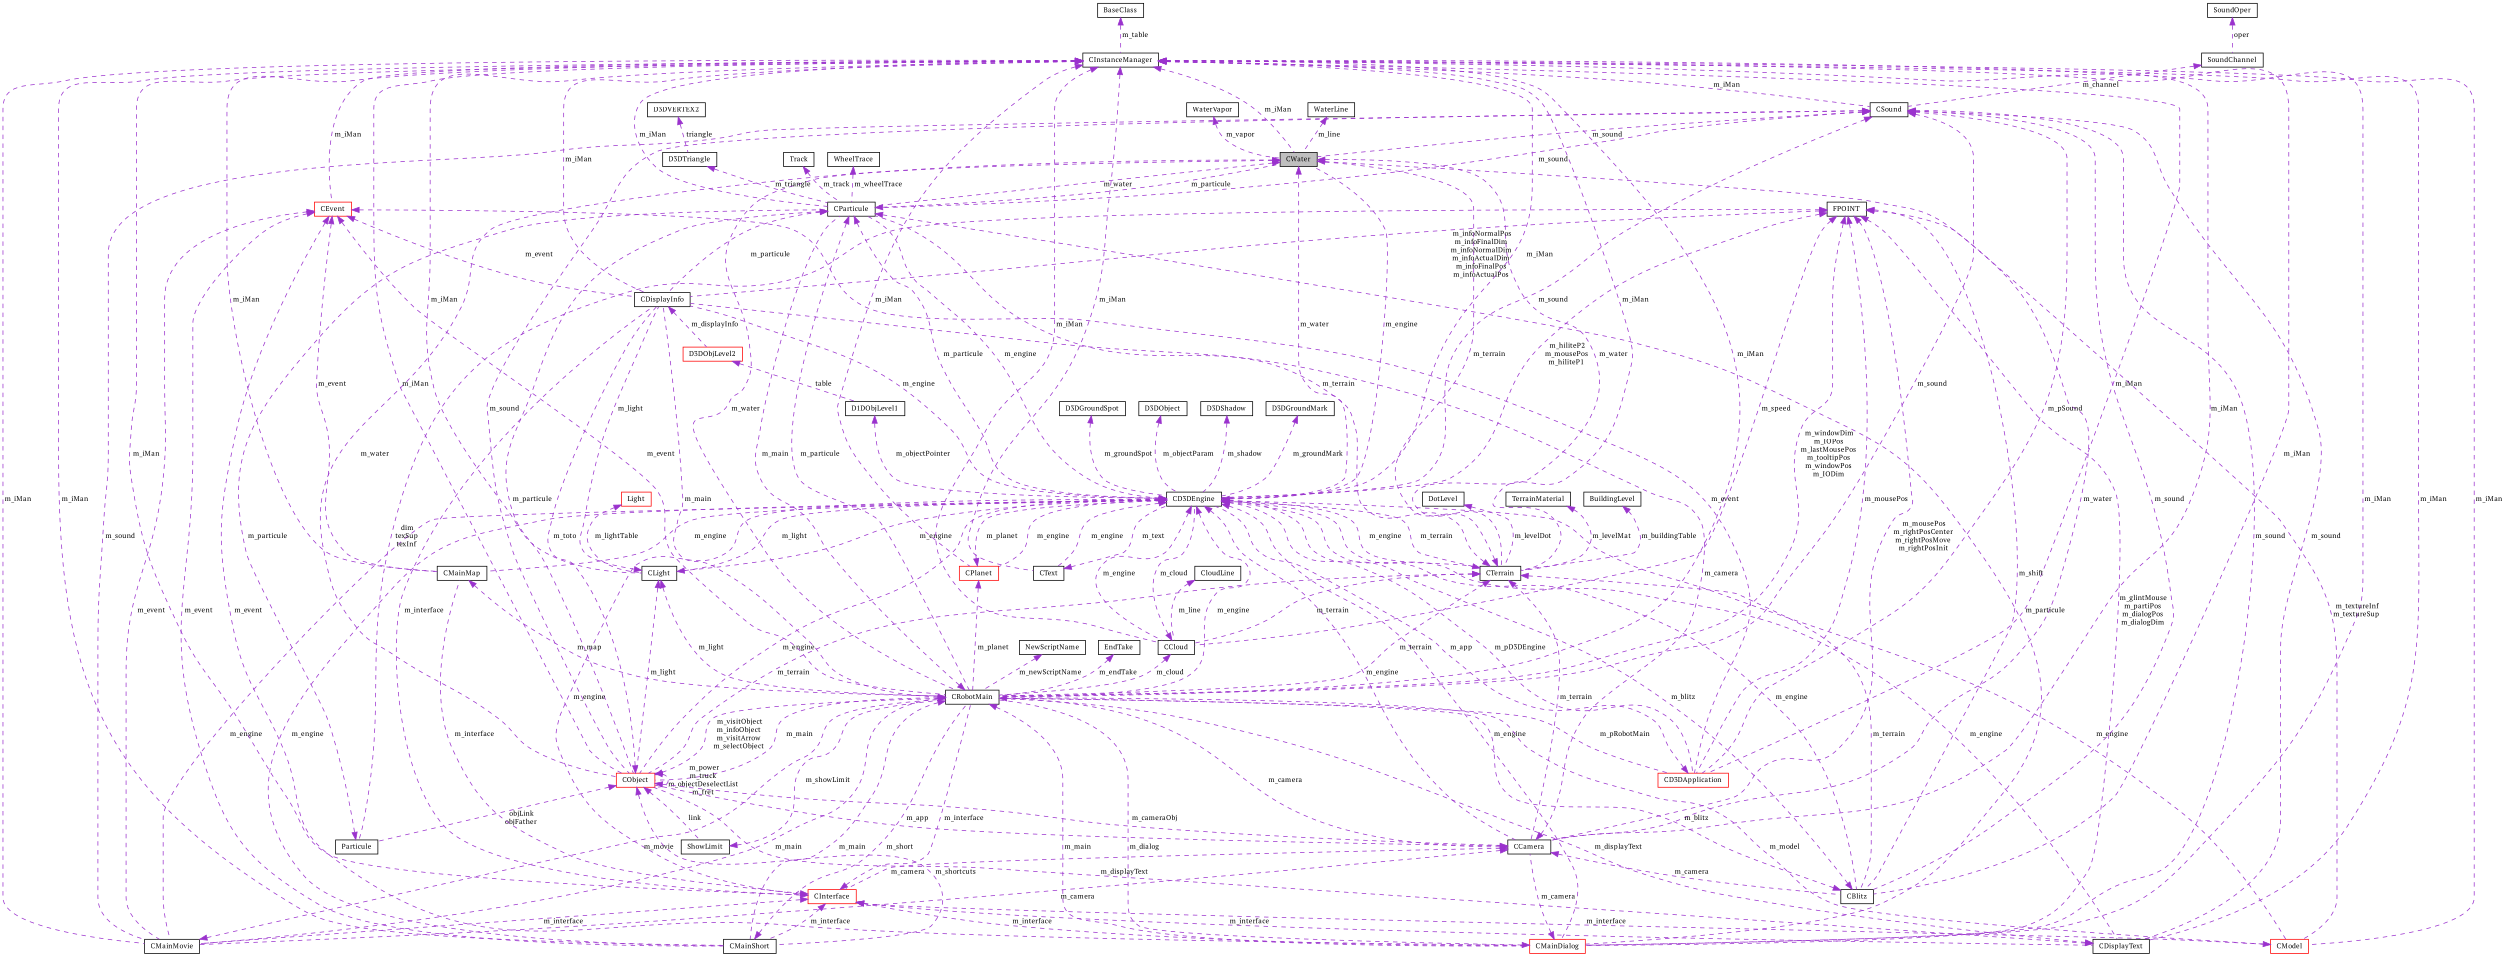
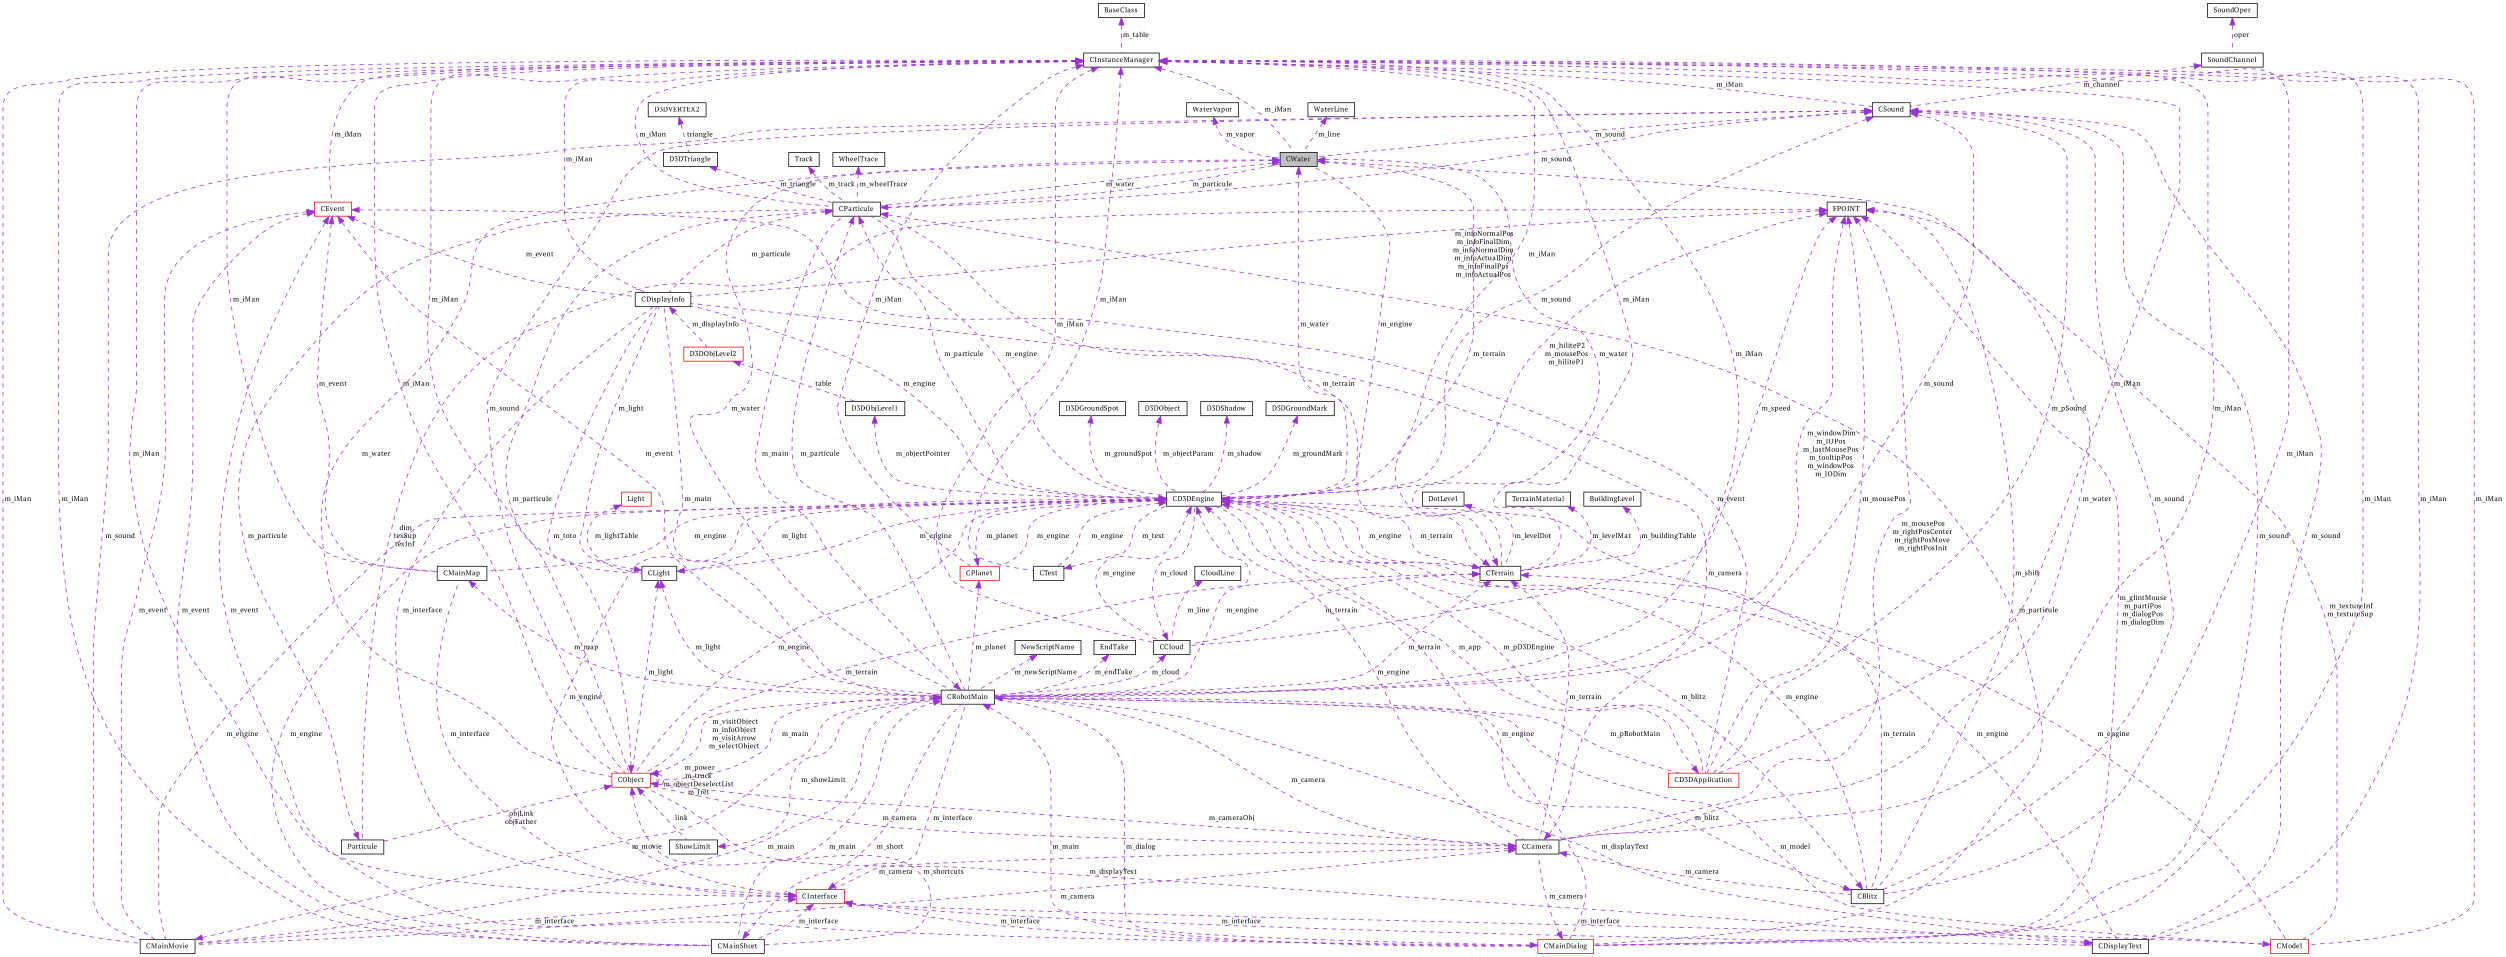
node "D1DObjLevel1": label "D1DObjLevel1" -> "D3DObjLevel1"
edge "CObject" -> "CCamera": label " m_app" -> " m_camera"
